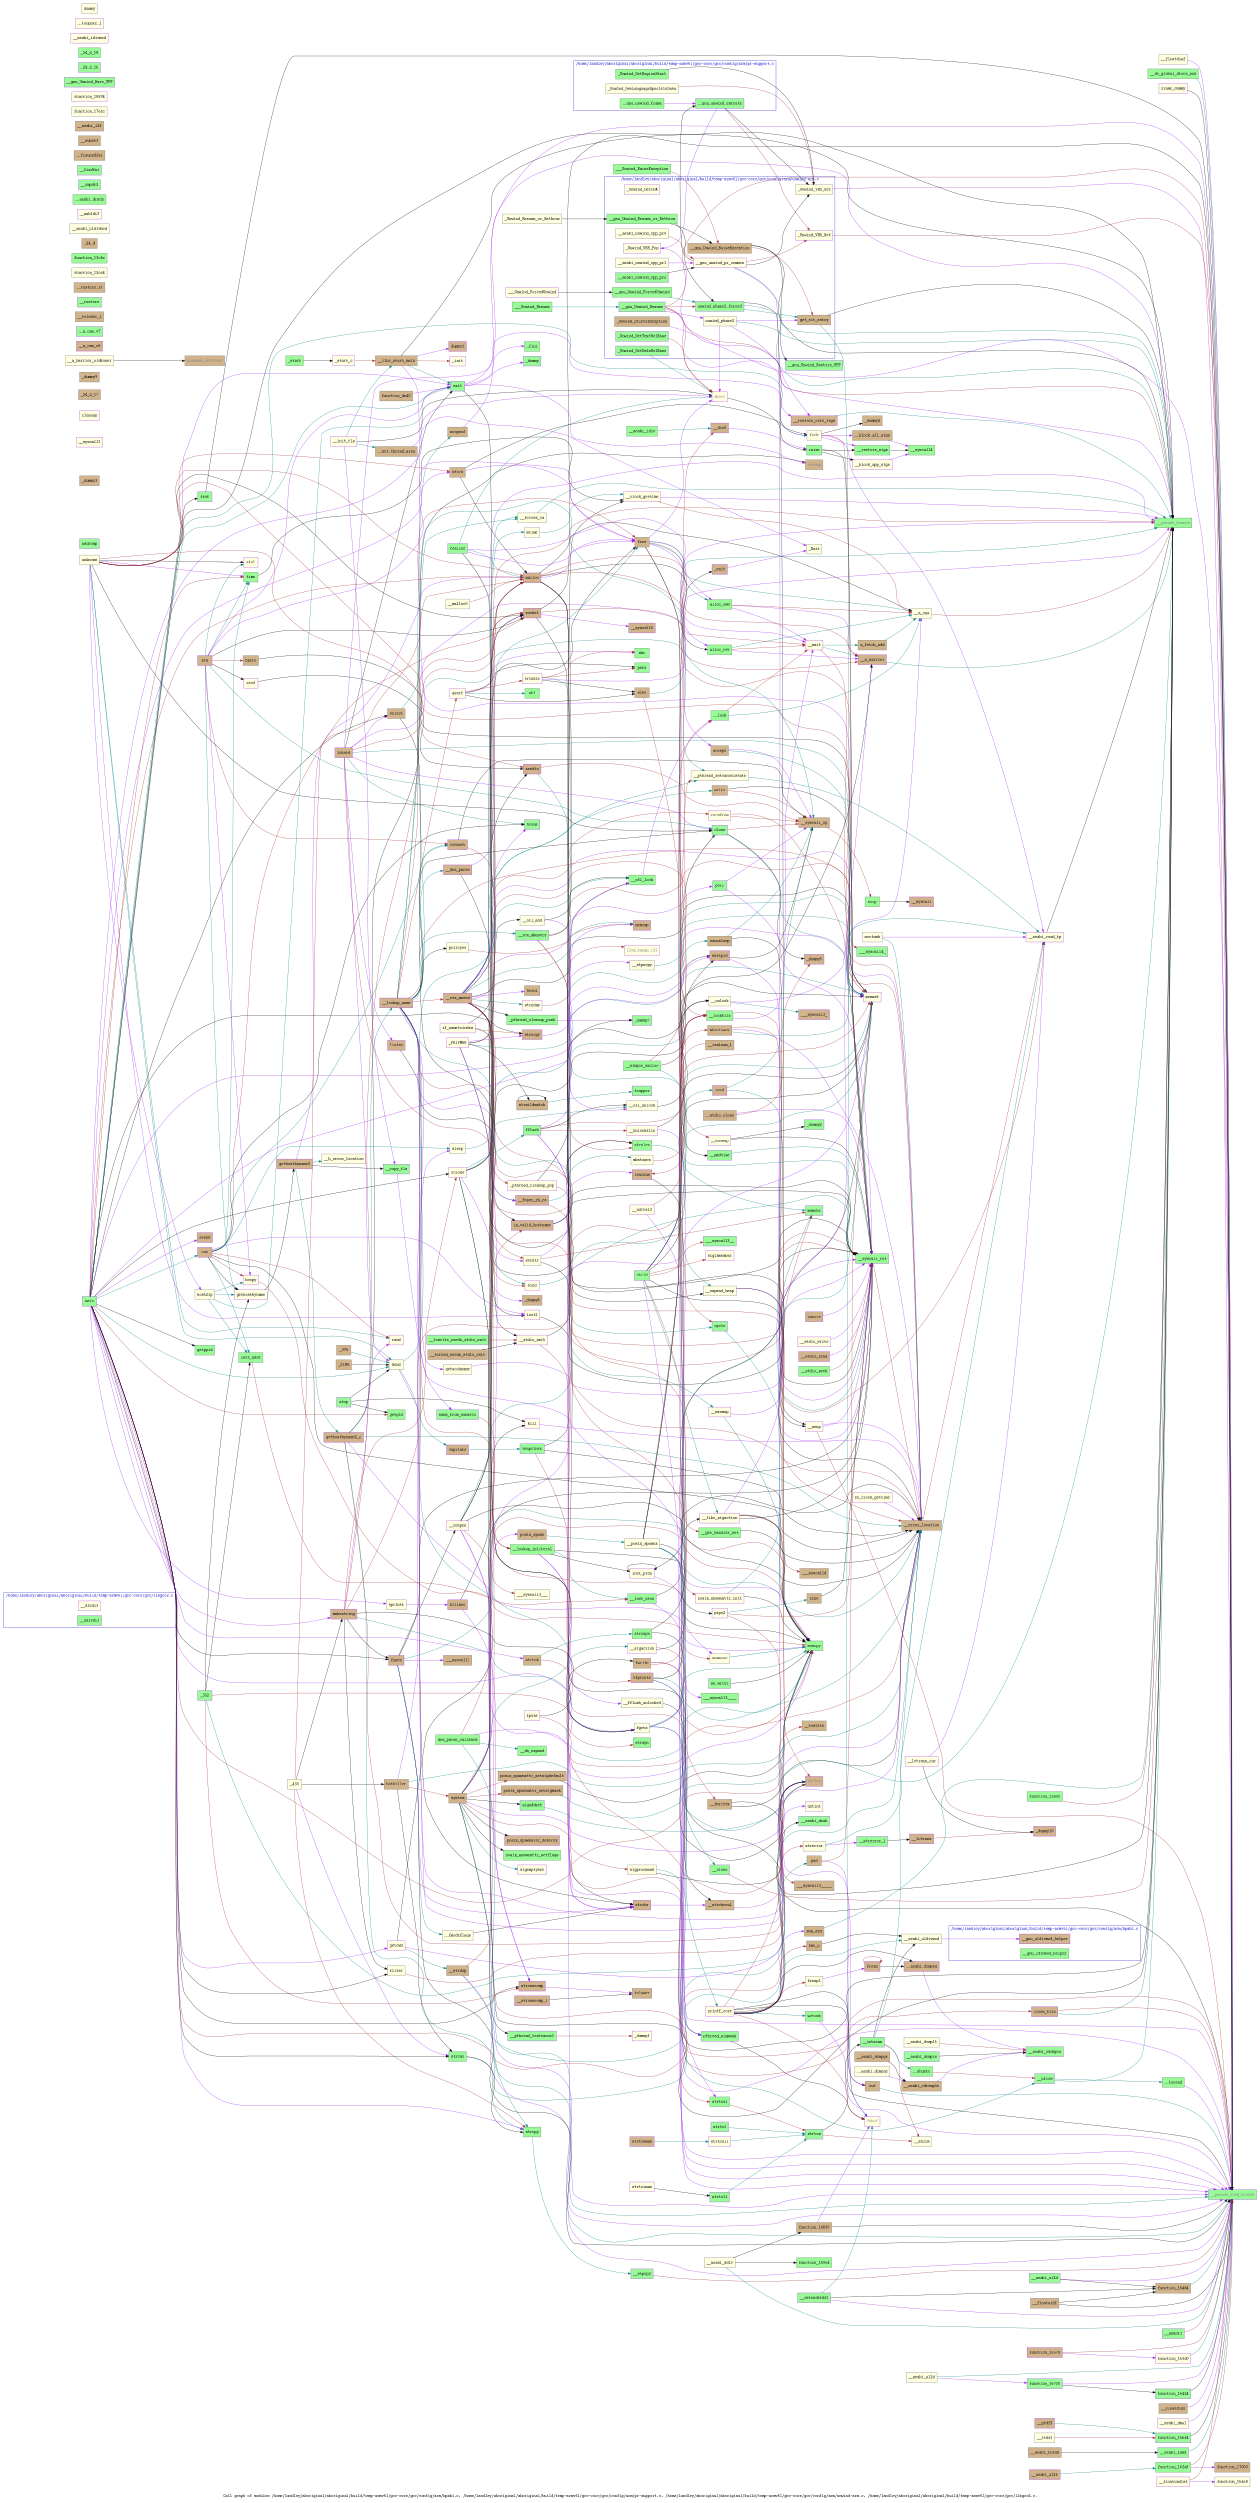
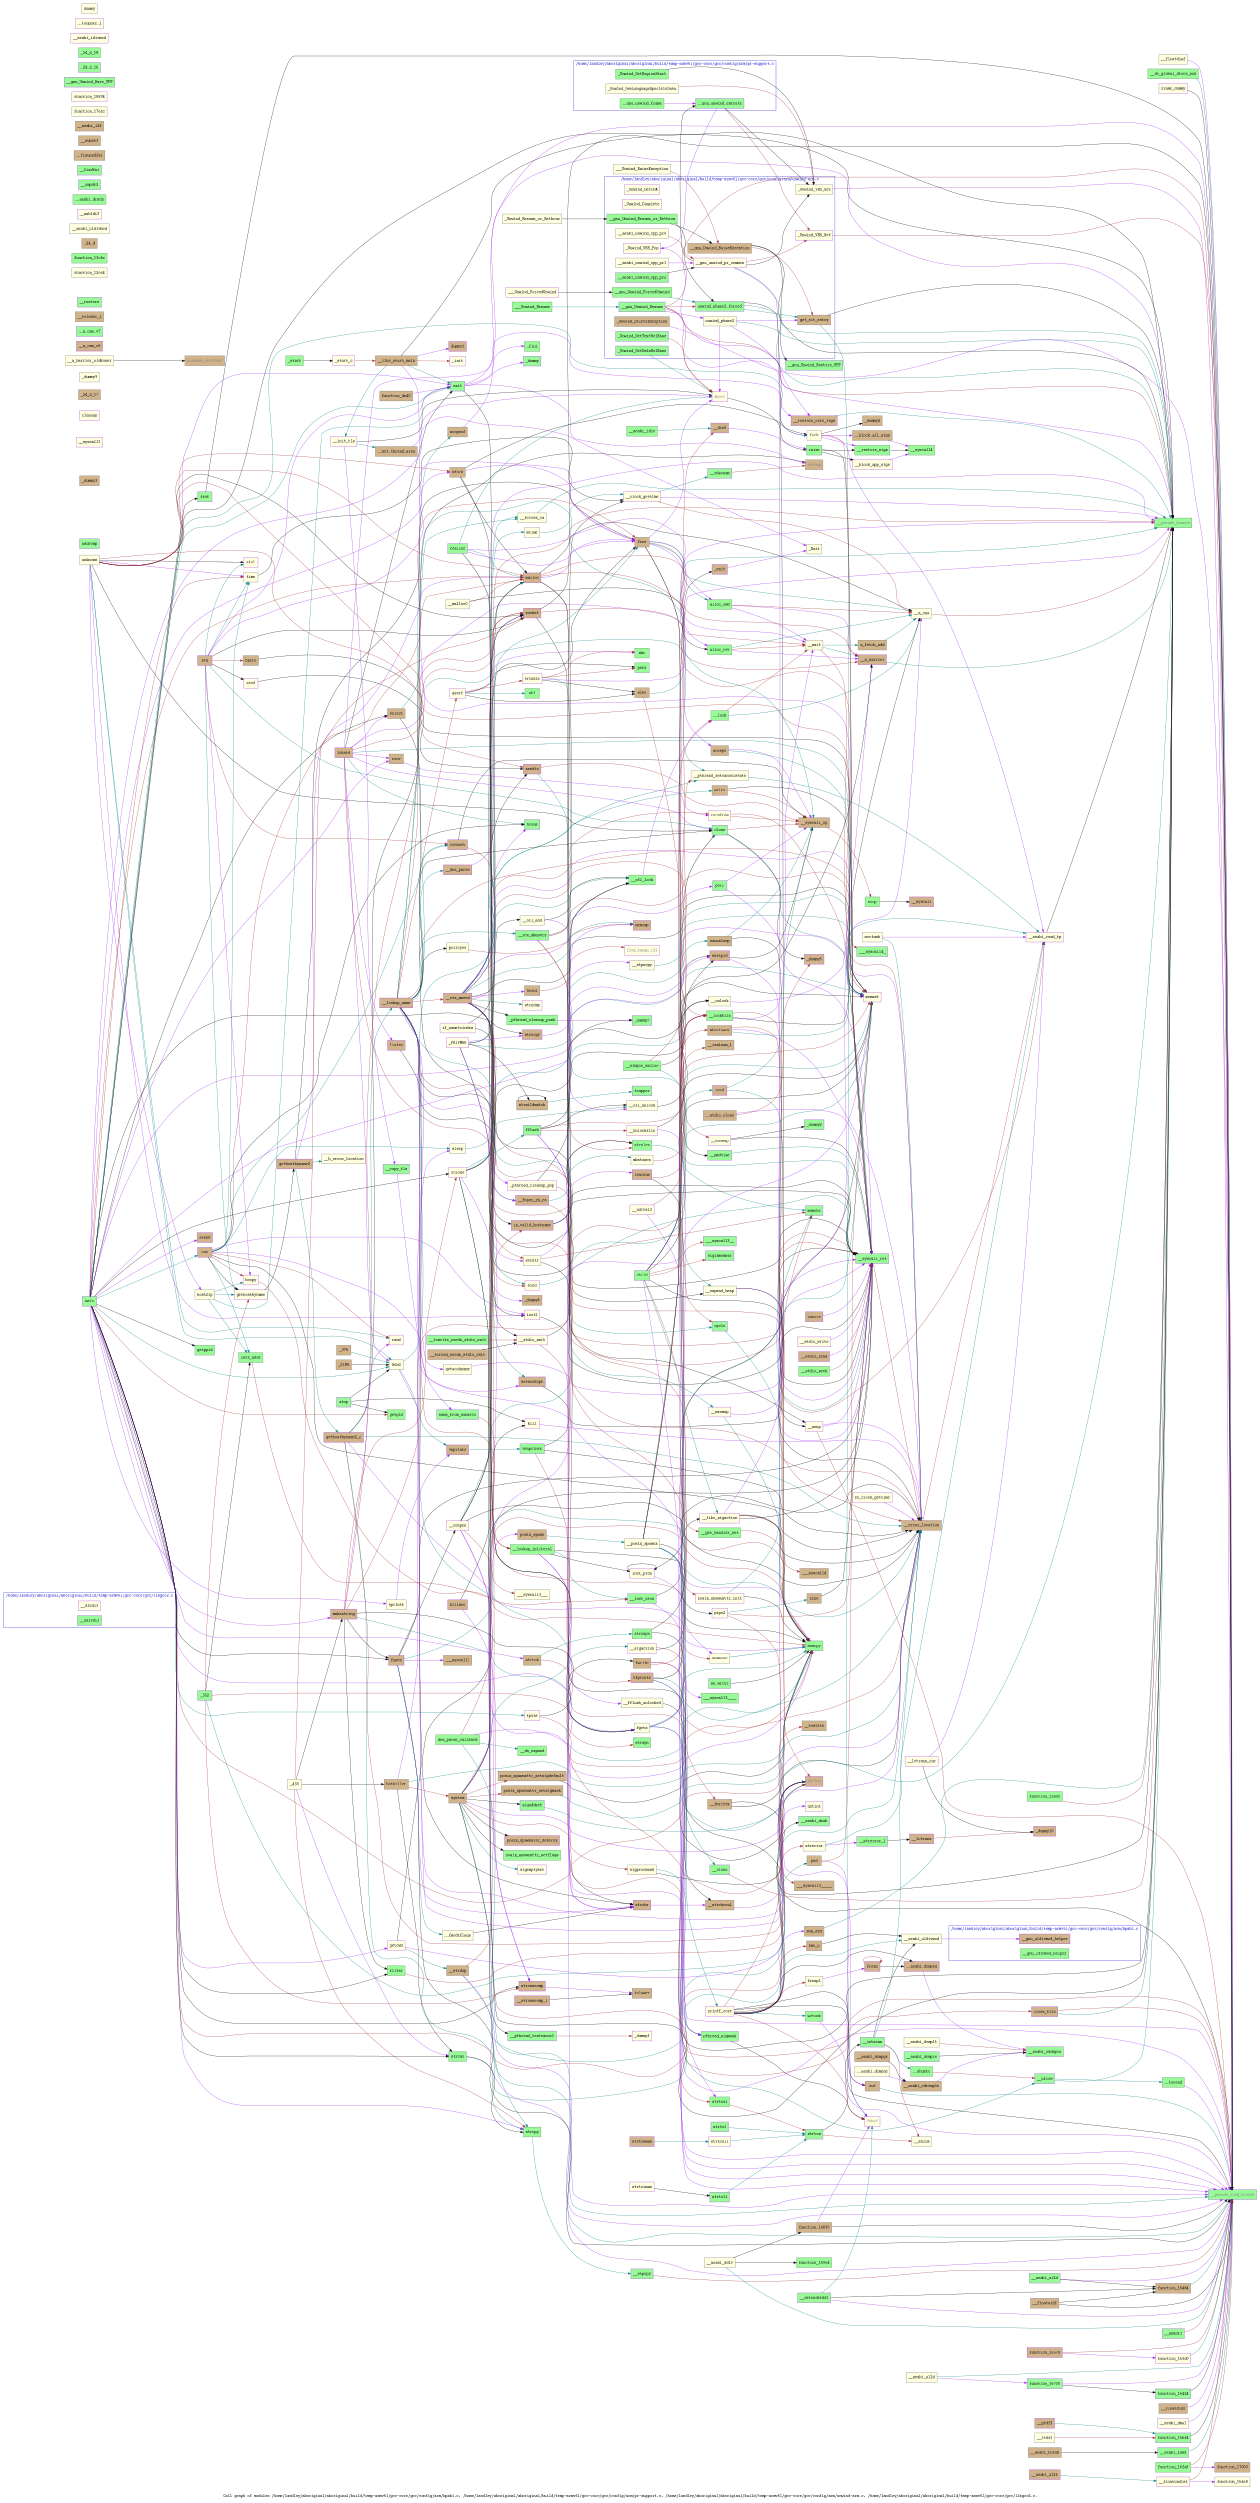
node "___Unwind_RaiseException": fillcolor palegreen -> lightyellow
node "_Unwind_Complete": added
node "__restore_rt": removed
node "_dummy9": fillcolor tan -> lightyellow
edge "__init_tls" -> "__libc_start_main": reversed
node "__vdsosym": added
edge "malloc" -> "alloc_rev": now "__malloc0" -> "alloc_rev"
node "time": fillcolor palegreen -> lightyellow
node "__syscall6": removed
node "__wait": color purple -> gray40
node "recv": added
edge "_PRIVMSG" -> "malloc": color brown -> teal
edge "__lockfile" -> "__a_cas": added
edge "strncmp" -> "llvm_bswap_i32": now "htonl" -> "llvm_bswap_i32"
edge "fflush" -> "__ofl_lock": color purple -> black
edge "__res_mkquery" -> "__errno_location": now "__res_mkquery" -> "memset"
node "___syscall3_": removed
edge "if_nametoindex" -> "strncpy": removed
edge "__dns_parse" -> "is_valid_hostname": now "__lookup_name" -> "is_valid_hostname"
edge "__res_msend" -> "_pthread_cleanup_pop": color brown -> purple
edge "__isalnum_l" -> "isalnum": reversed
edge "gethostbyname2" -> "__copy_tls": now "gethostbyname2" -> "free"
node "sigismember": fillcolor lightyellow -> palegreen
edge "malloc" -> "__mmap": now "mfork" -> "__mmap"
node "setsockopt": added
edge "_352" -> "gethostbyname": color black -> brown
edge "__get_handler_set" -> "memcpy": color black -> brown
edge "sprintf" -> "killsec": now "sprintf" -> "vsprintf"
edge "main" -> "fputs": added
node "filter": fillcolor lightyellow -> palegreen
edge "__aeabi_ui2f" -> "function_16fa8": now "__aeabi_ui2f" -> "__floatundisf"
